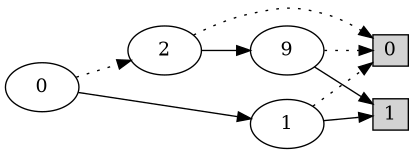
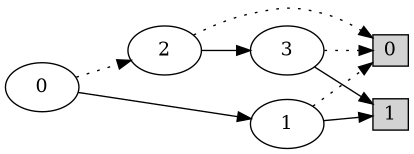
node "9": label "9" -> "3"
